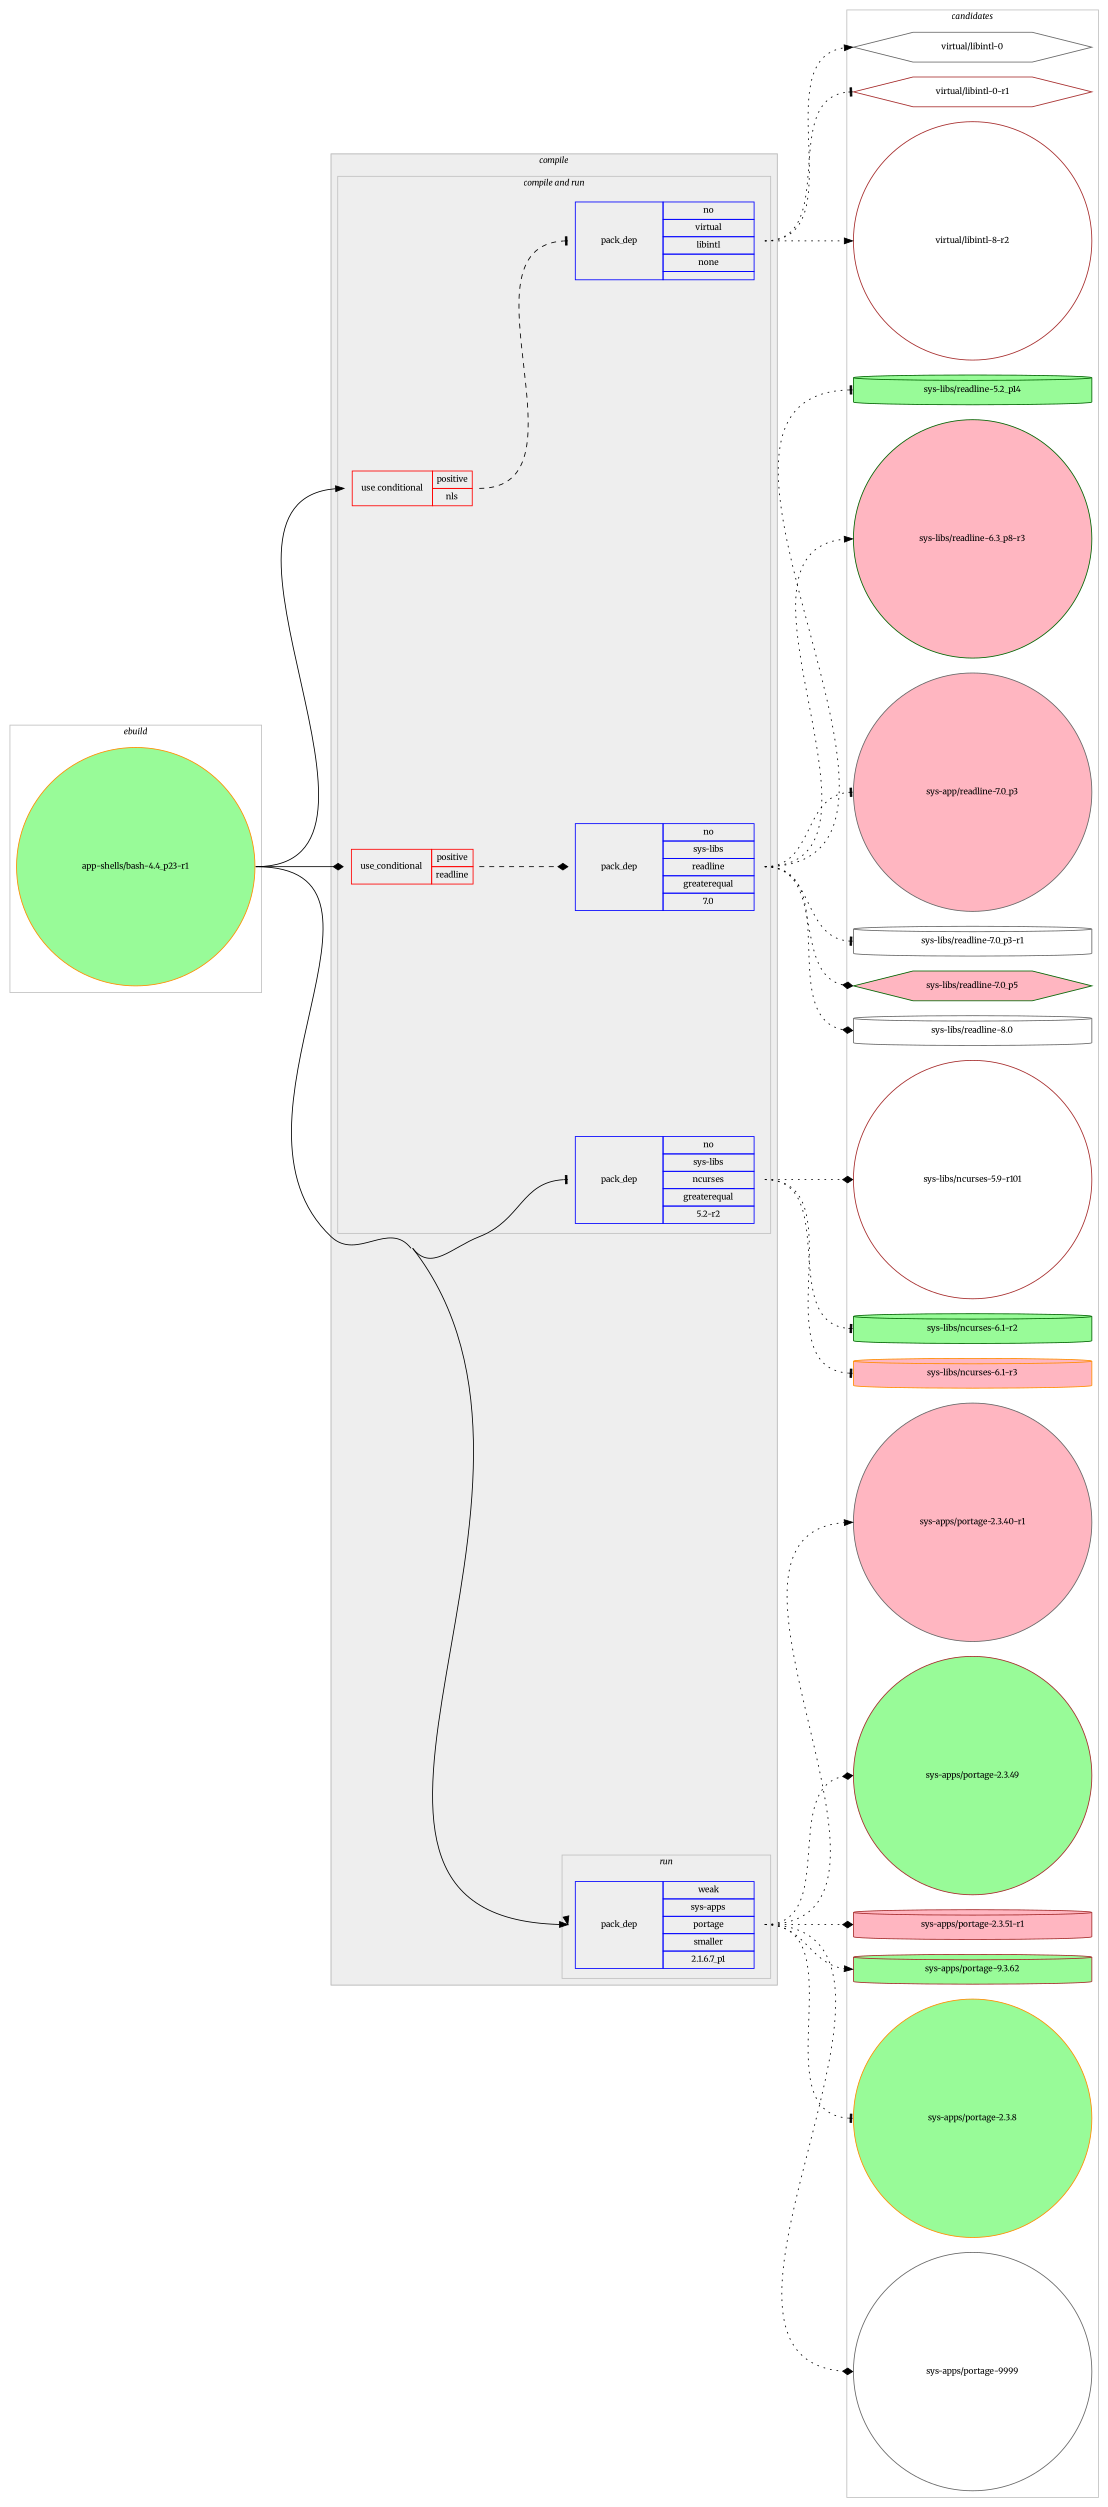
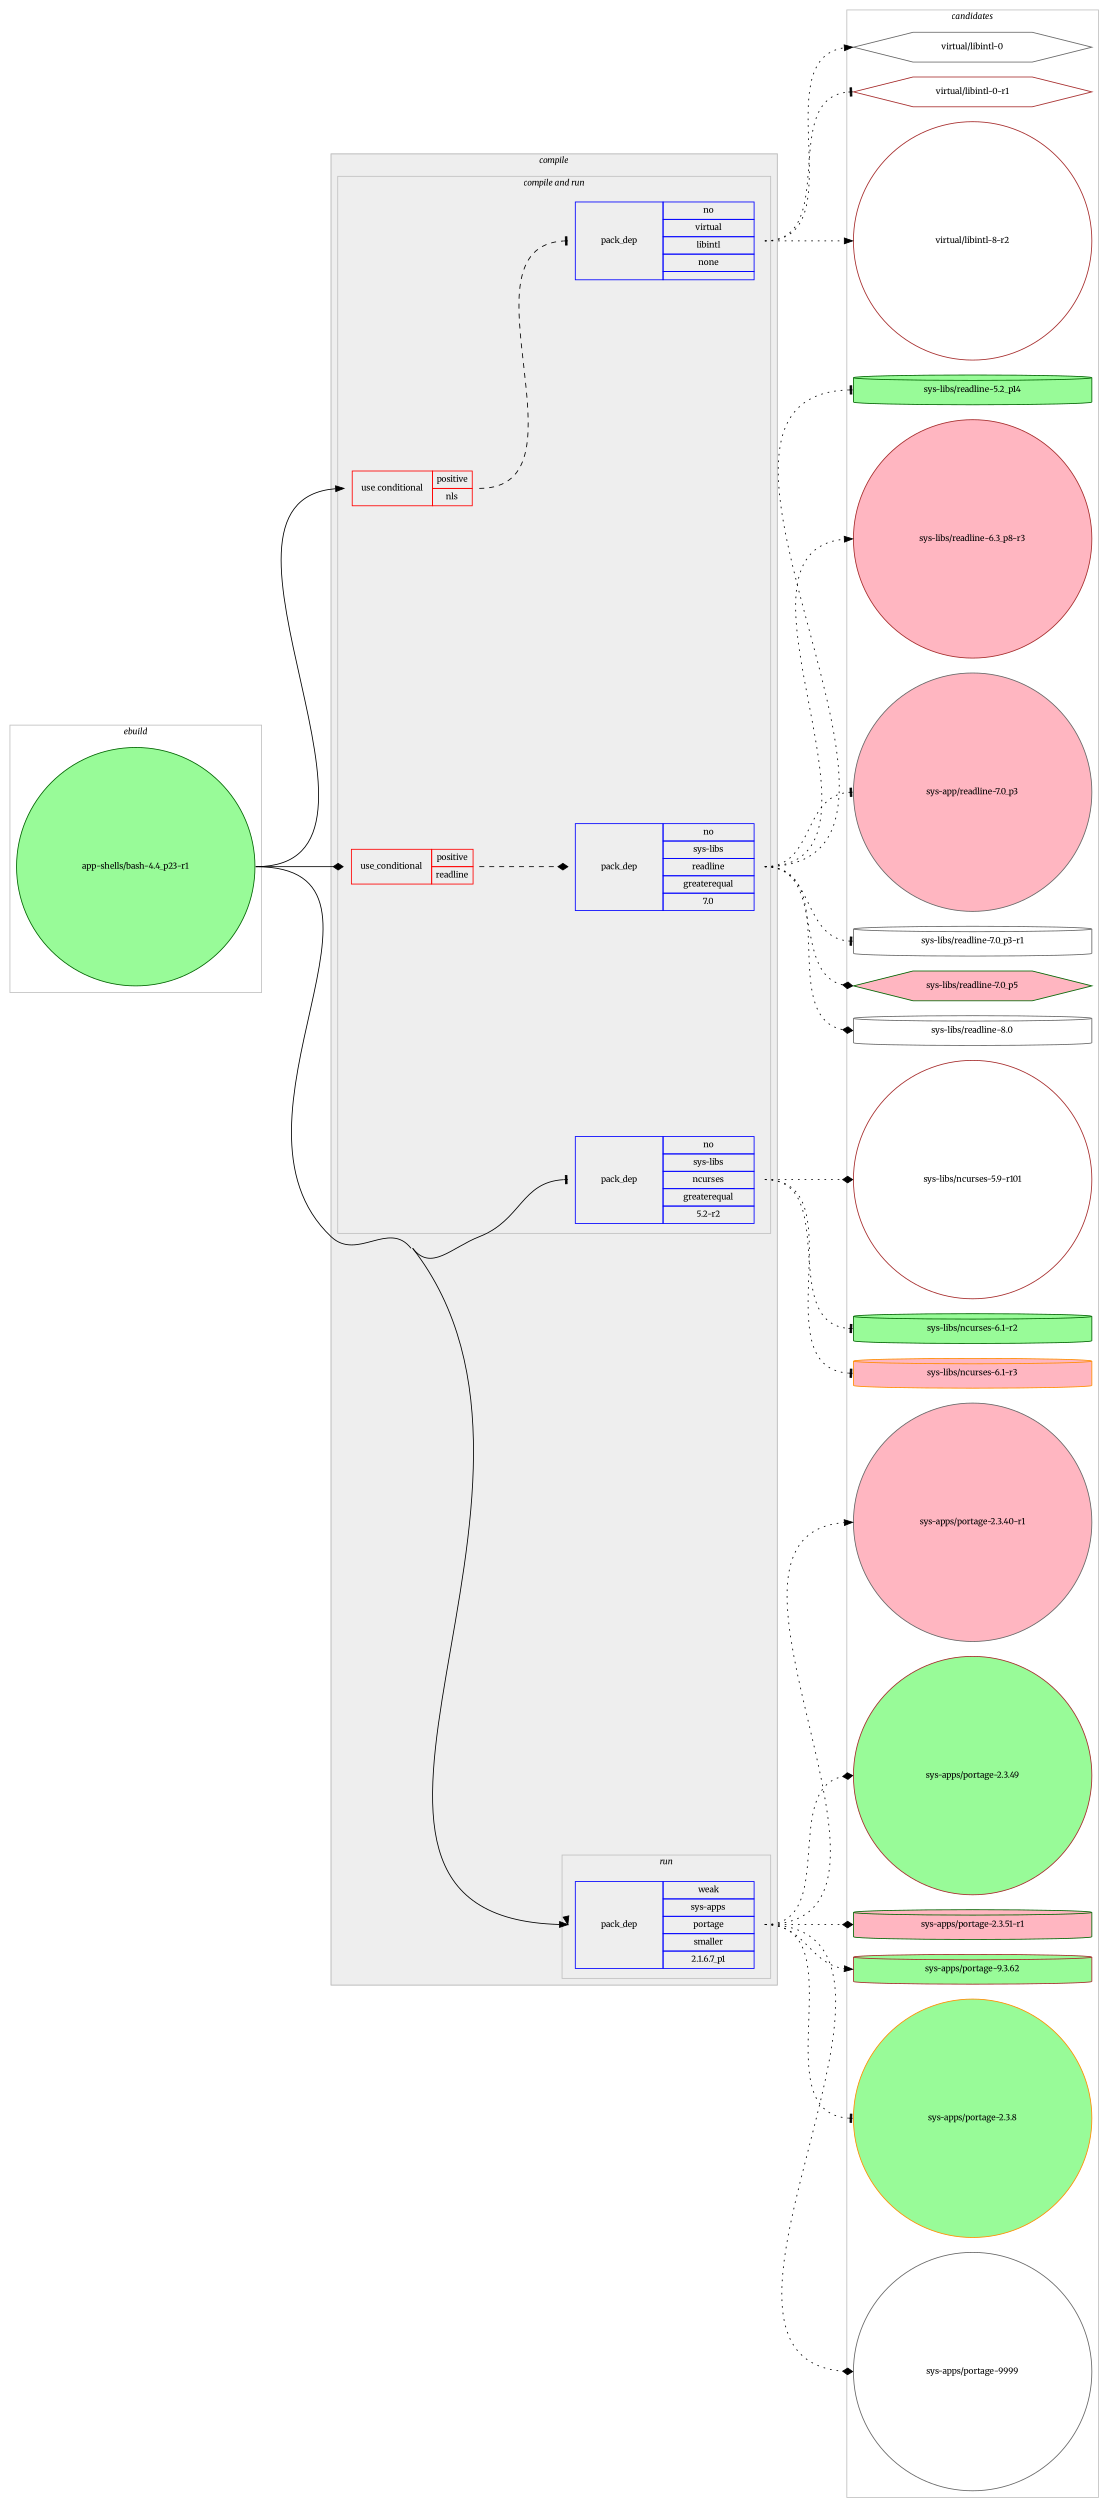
node "sys-libs/readline-6.3_p8-r3": color darkgreen -> brown
node "app-shells/bash-4.4_p23-r1": color darkorange -> darkgreen
node "sys-apps/portage-2.3.51-r1": color brown -> darkgreen
